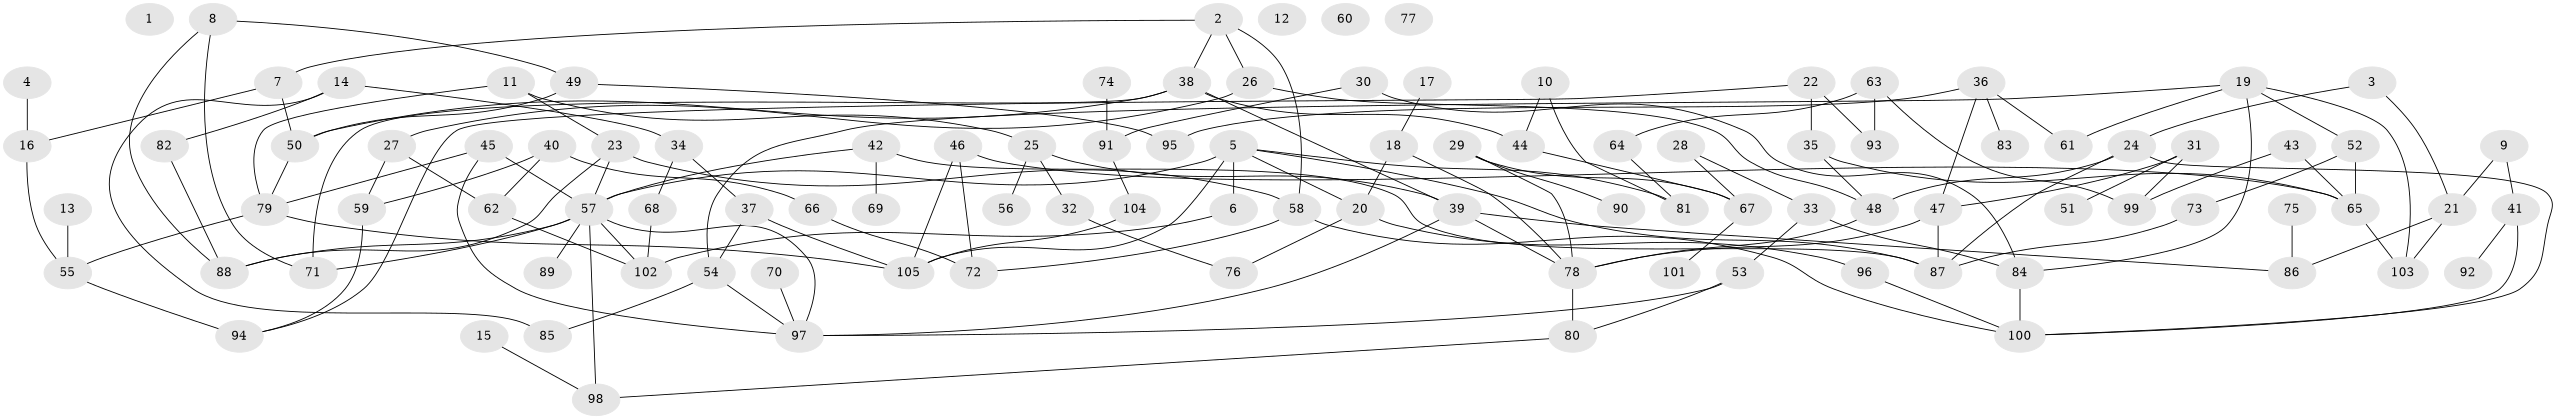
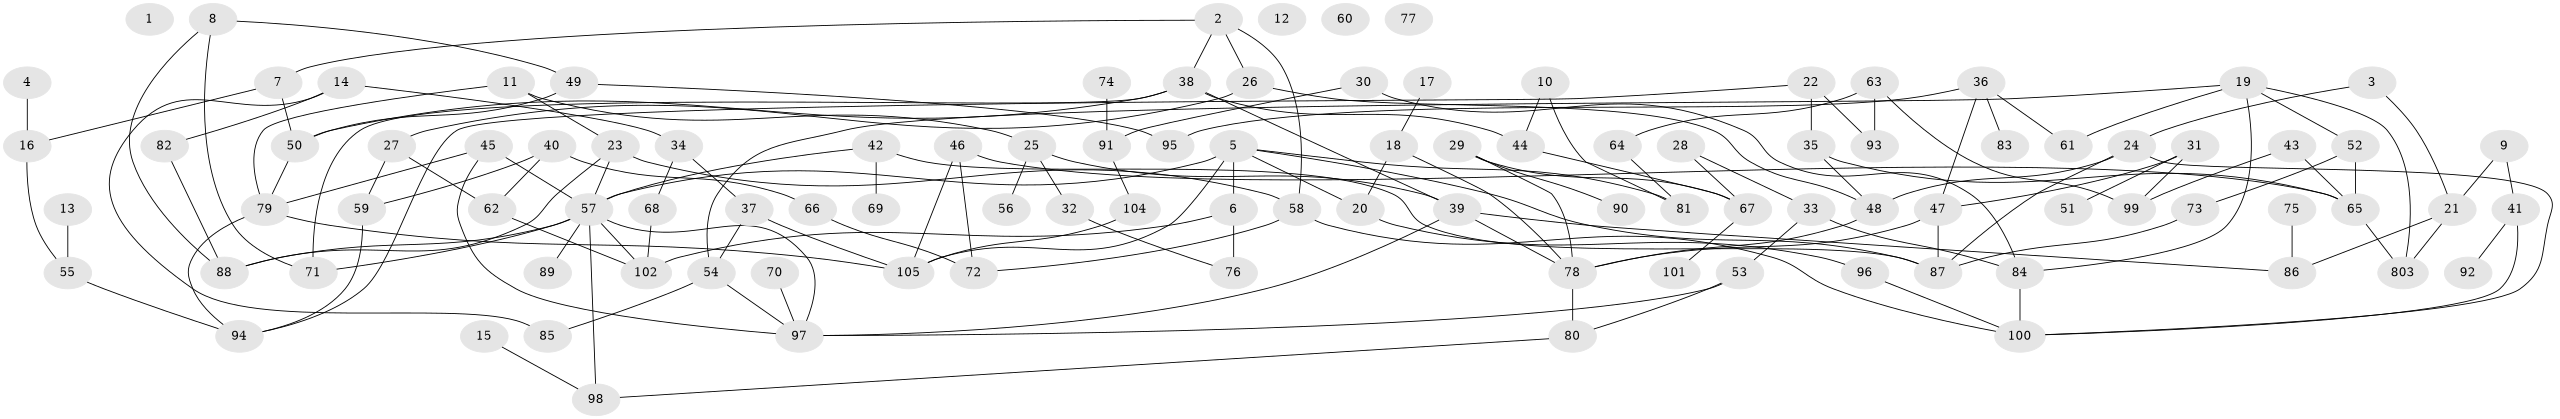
edge "79" -- "55": now "79" -- "94"
edge "20" -- "76": now "6" -- "76"
node "103": label "103" -> "803"
